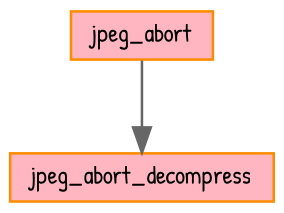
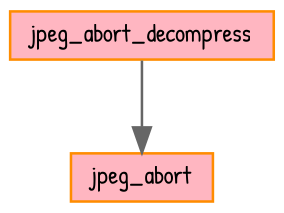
edge "jpeg_abort" -> "jpeg_abort_decompress": reversed
